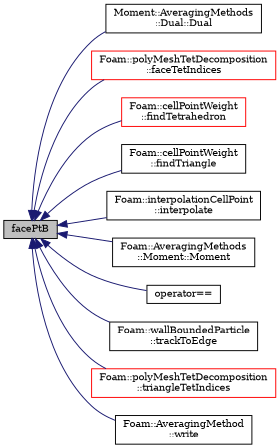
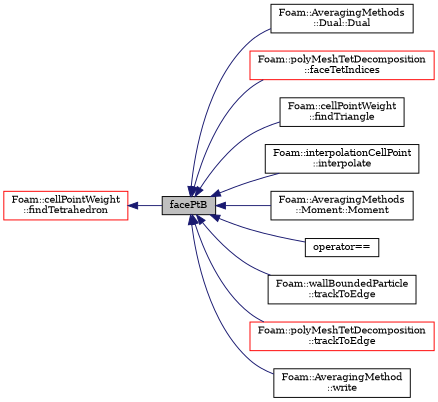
node "Moment::AveragingMethods ::Dual::Dual": label "Moment::AveragingMethods ::Dual::Dual" -> "Foam::AveragingMethods ::Dual::Dual"
edge "Foam::cellPointWeight ::findTetrahedron" -> "facePtB": reversed
node "Foam::polyMeshTetDecomposition ::triangleTetIndices": label "Foam::polyMeshTetDecomposition ::triangleTetIndices" -> "Foam::polyMeshTetDecomposition ::trackToEdge"
